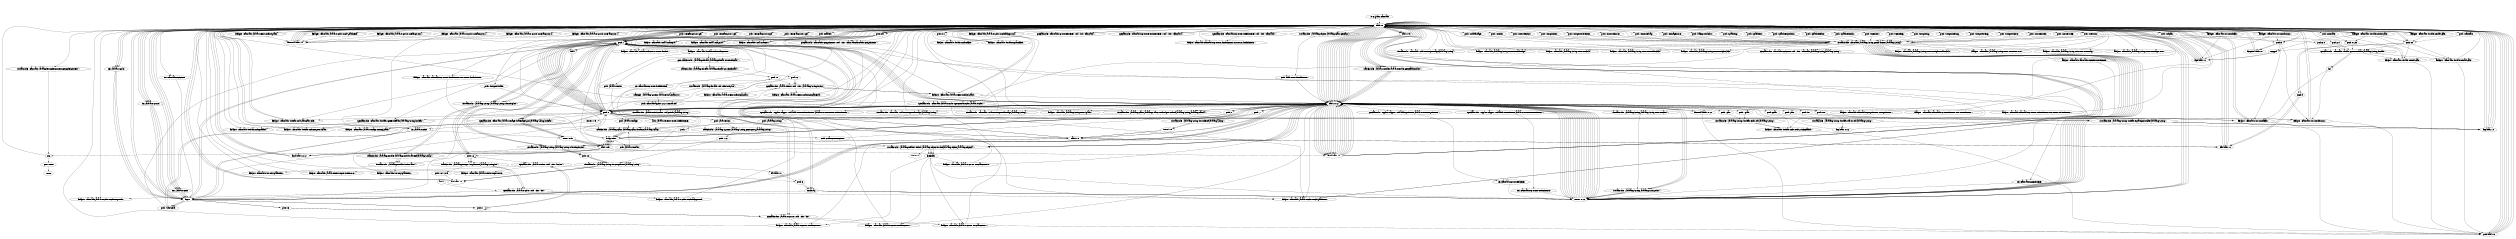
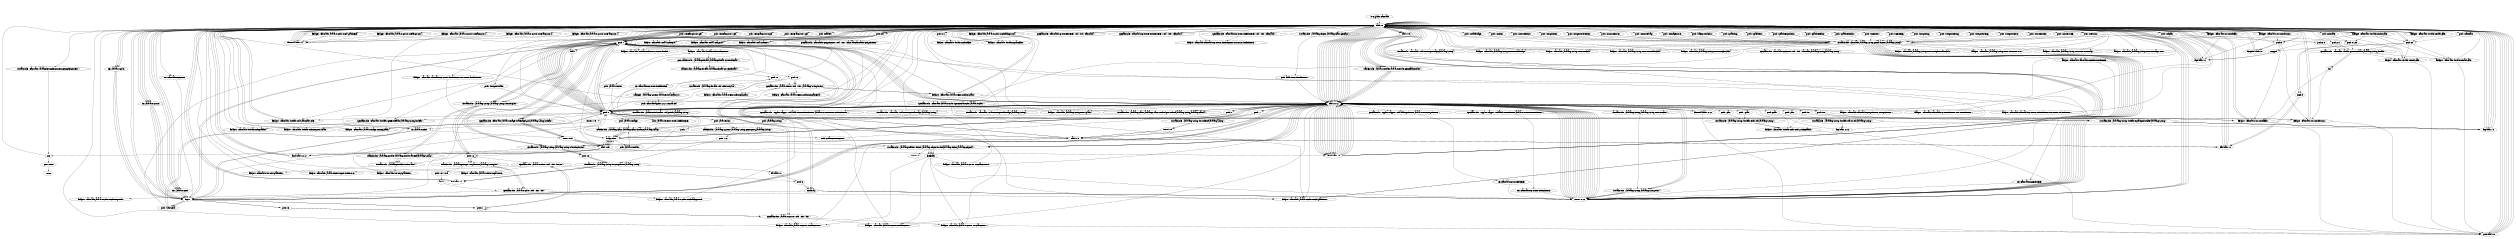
node "fieldget <Panorado: java.awt.Font m_fontSplash>": removed
edge "push 16777215" -> "ifne load.r r0": now "push 16777215" -> "and.i"
